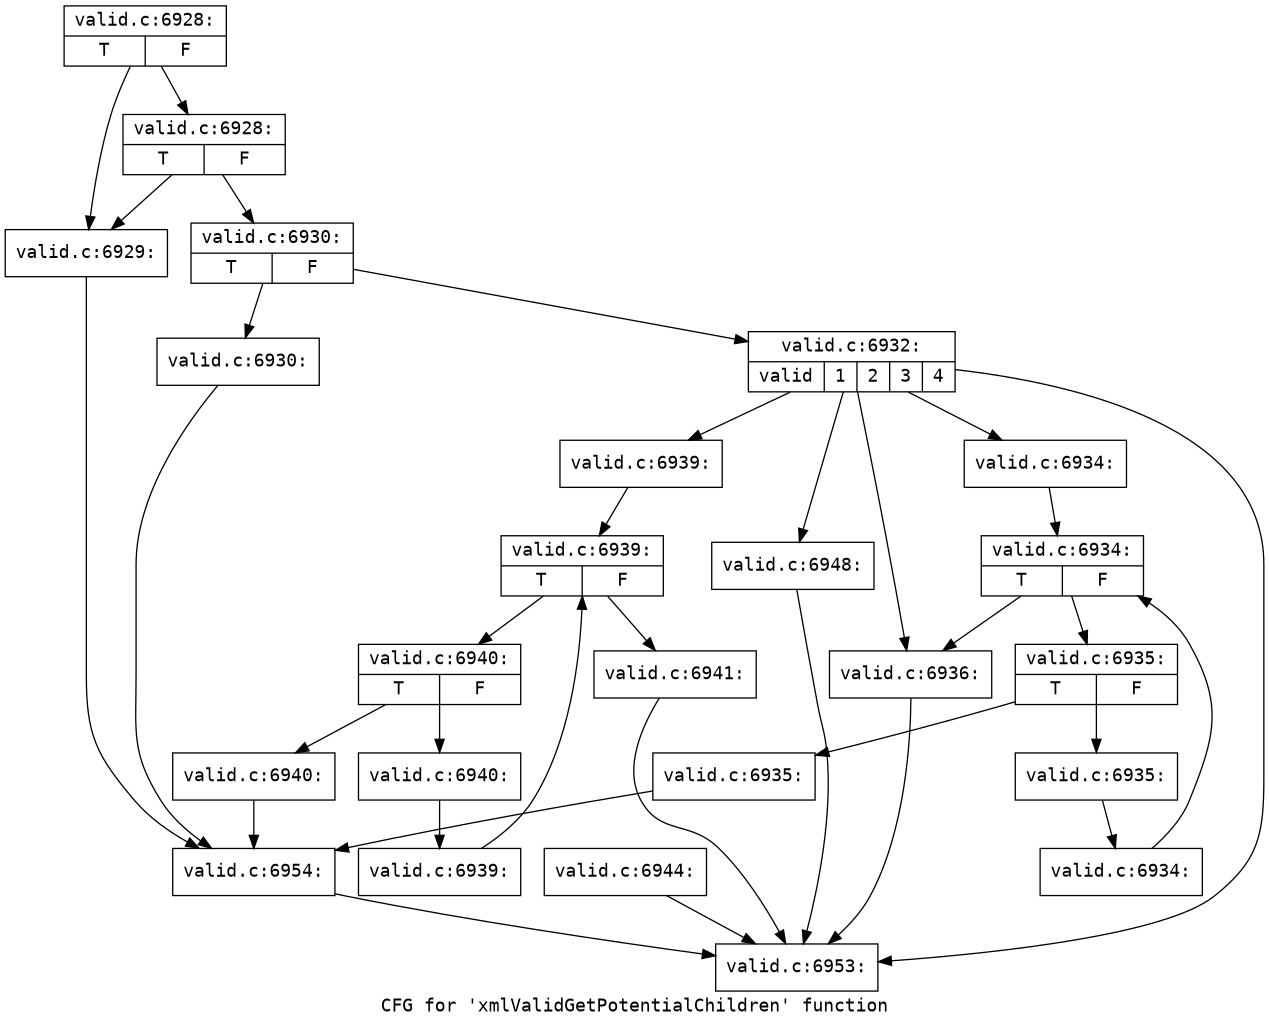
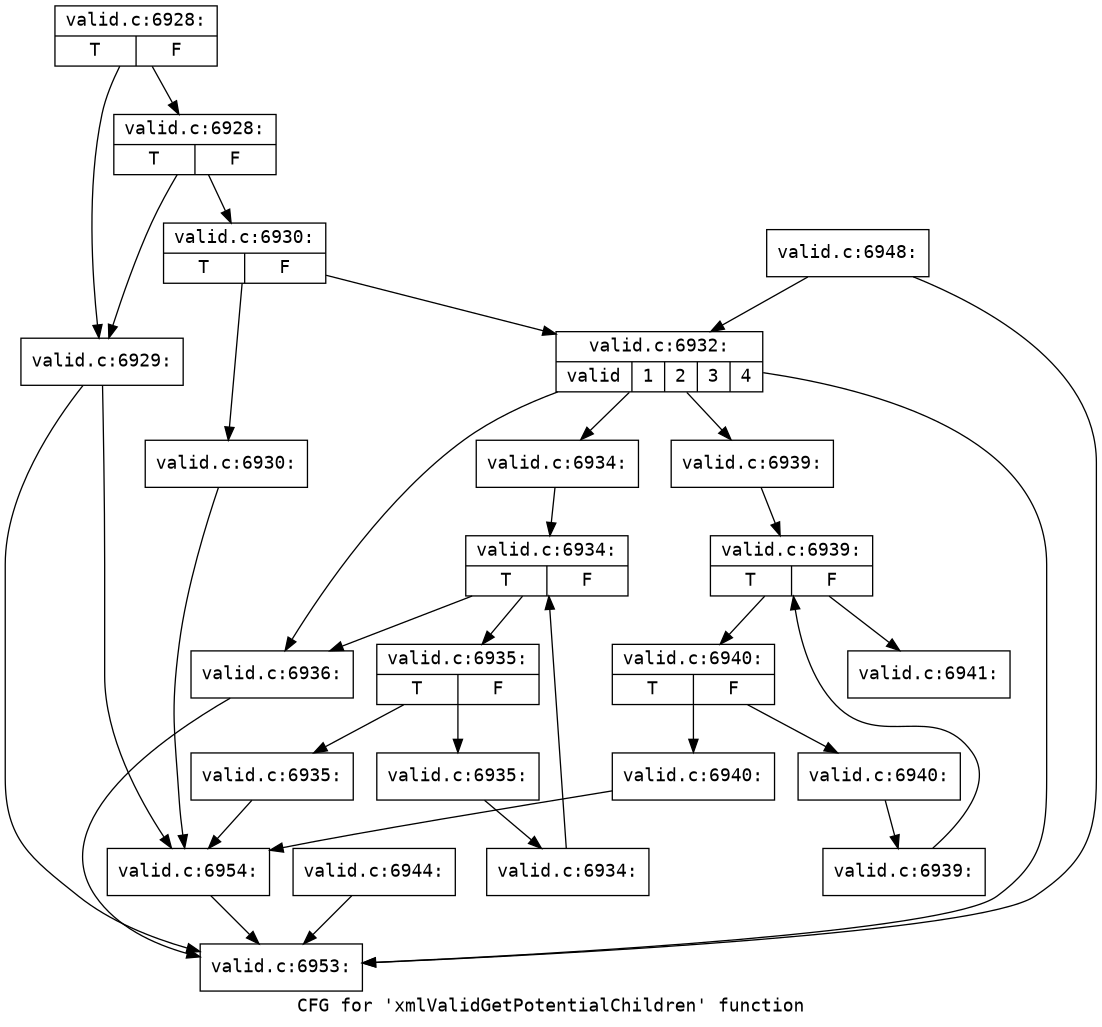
edge "valid.c:6932:" -> "valid.c:6948:": reversed
edge "valid.c:6941:" -> "valid.c:6953:": now "valid.c:6929:" -> "valid.c:6953:"
